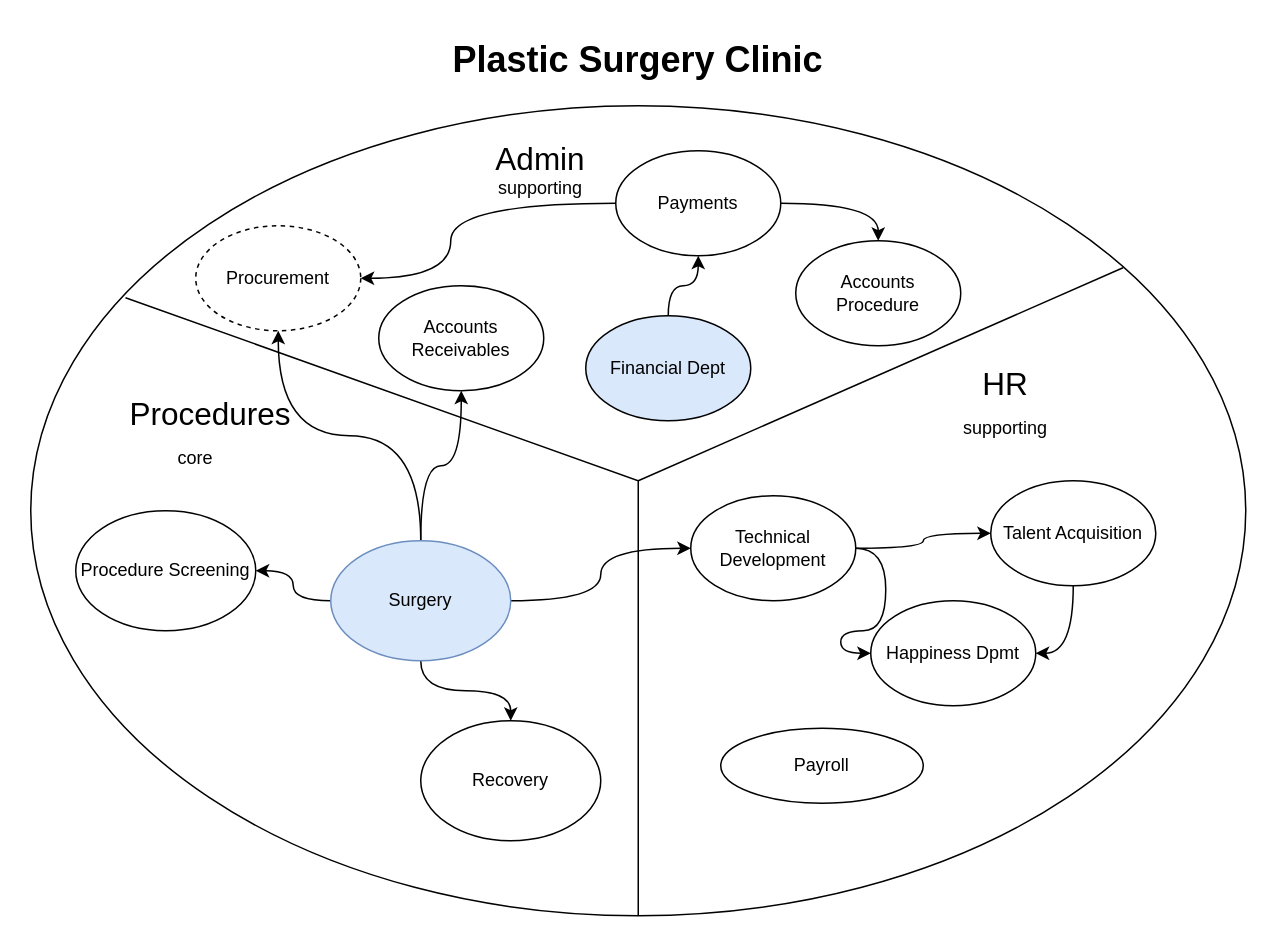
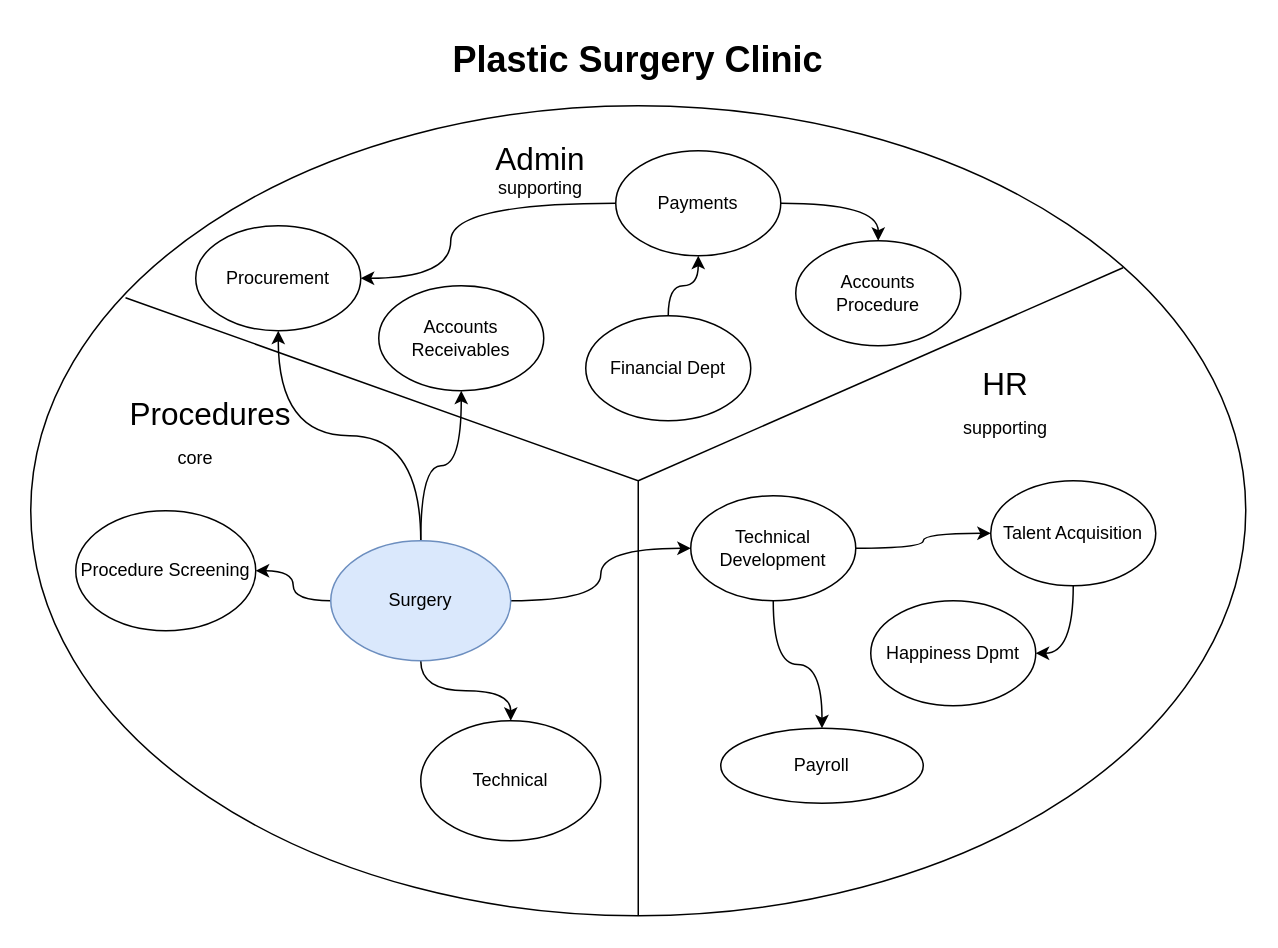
node "Procurement": style dashed -> solid
node "Financial Dept": fillcolor #dae8fc -> #ffffff
edge "Technical Development" -> "Happiness Dpmt": now "Technical Development" -> "Payroll"
node "Recovery": label "Recovery" -> "Technical"
